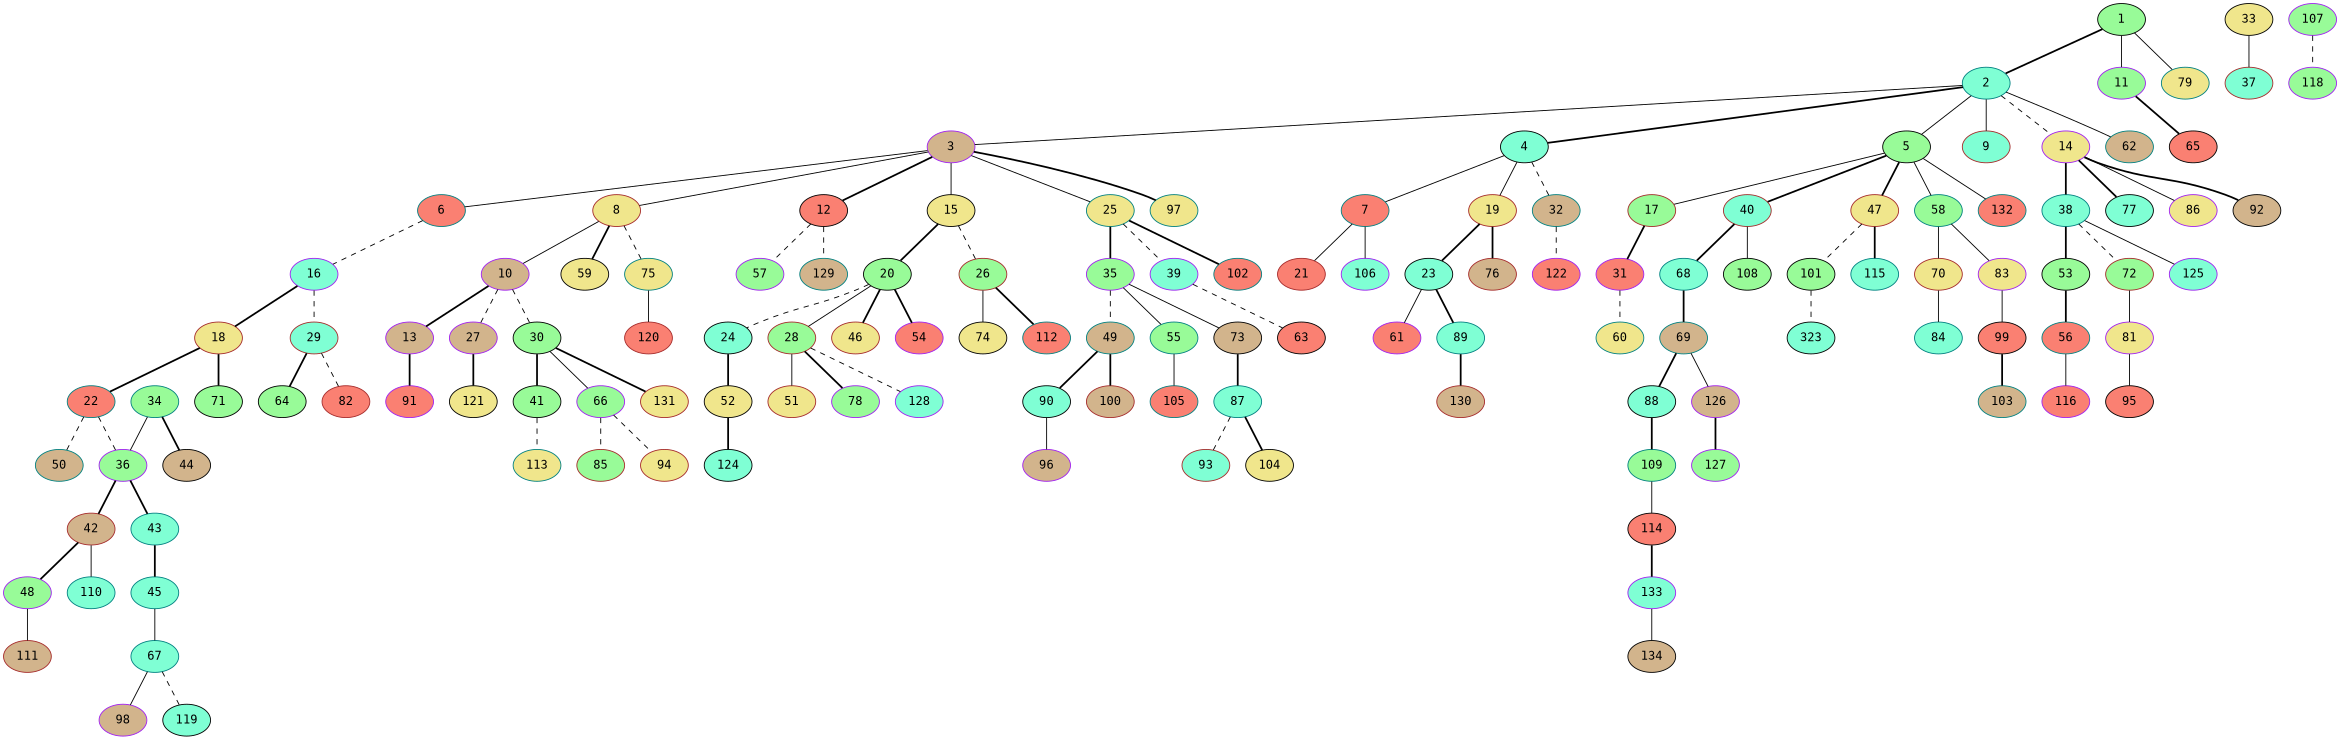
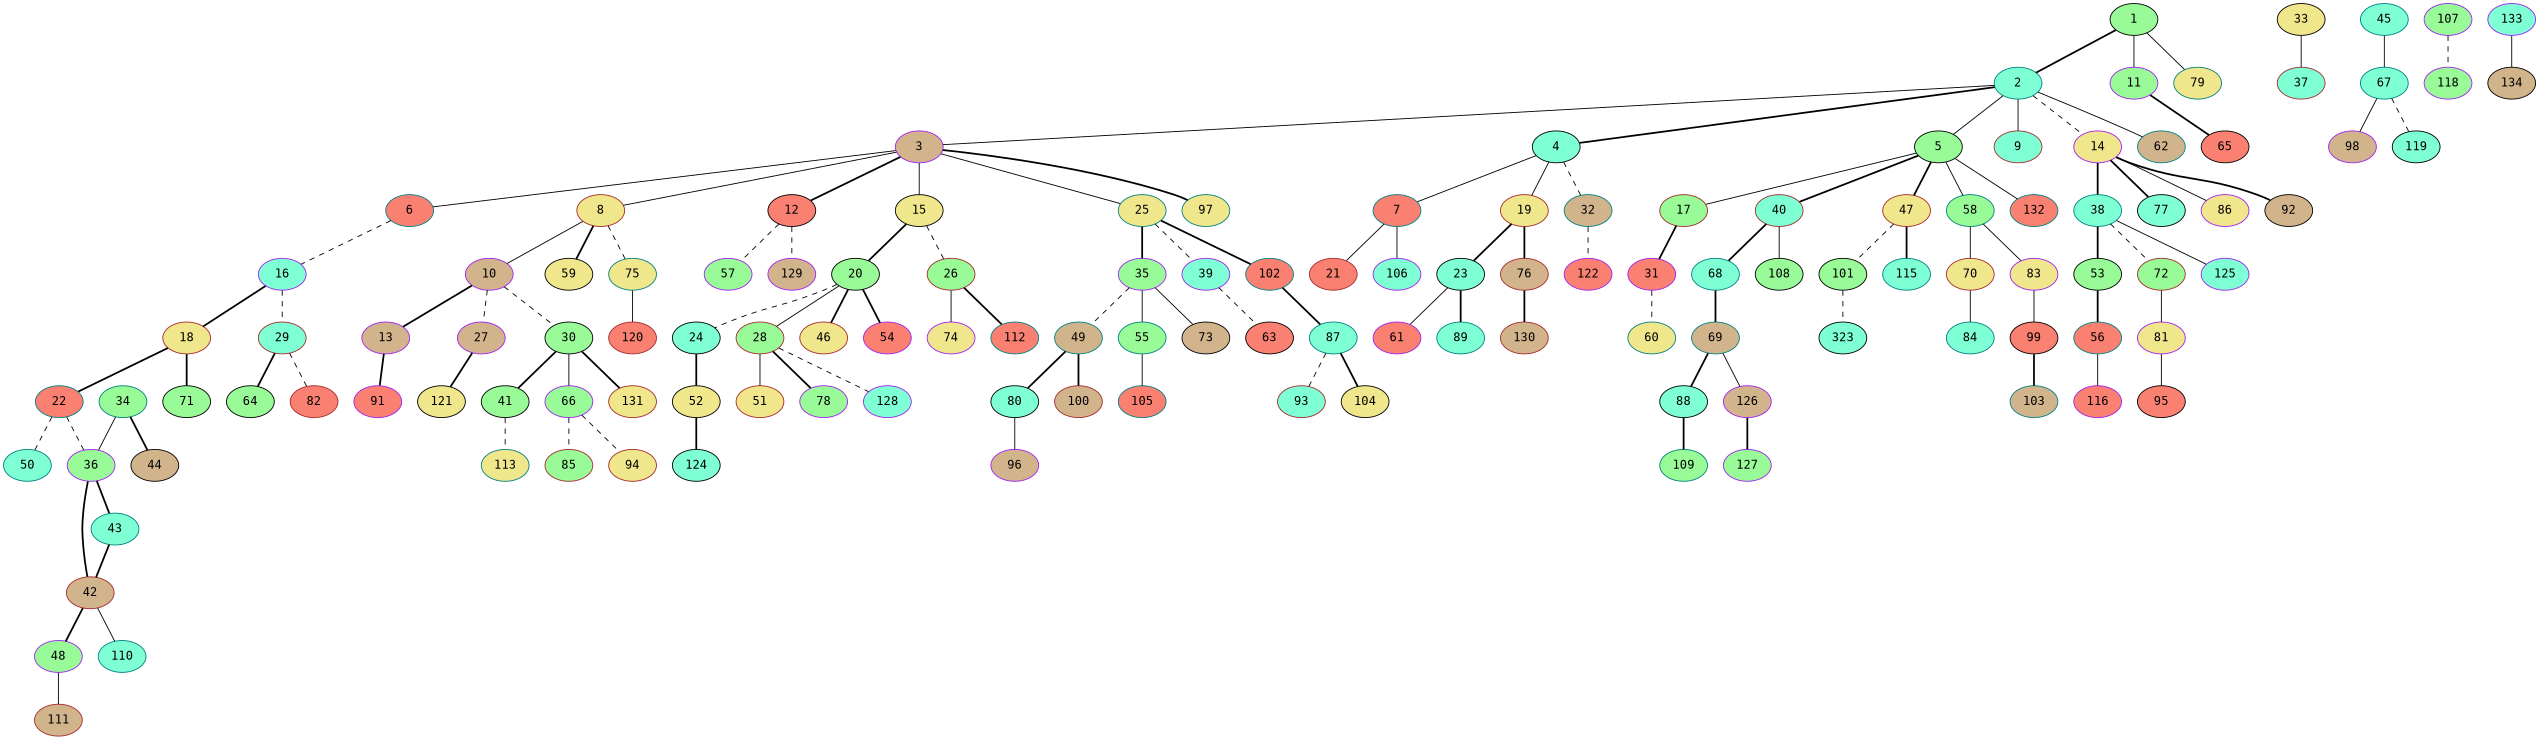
node "129": color teal -> purple
node "74": color black -> purple
edge "73" -- "87": now "102" -- "87"
edge "89" -- "130": now "76" -- "130"
node "90": label "90" -> "80"
node "50": fillcolor tan -> aquamarine
node "114": removed
edge "43" -- "45": now "43" -- "42"
